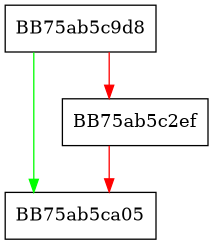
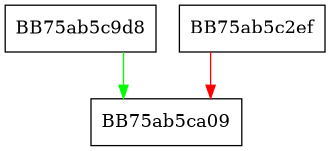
edge "BB75ab5c9d8" -> "BB75ab5c2ef": removed
node "BB75ab5ca05": label "BB75ab5ca05" -> "BB75ab5ca09"
